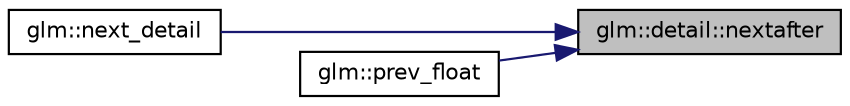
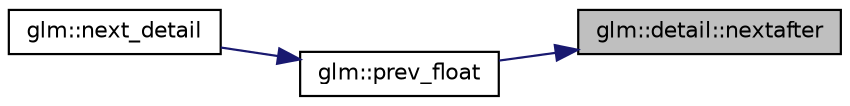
edge "glm::next_detail" -> "glm::detail::nextafter": now "glm::next_detail" -> "glm::prev_float"
